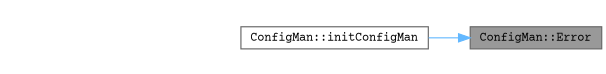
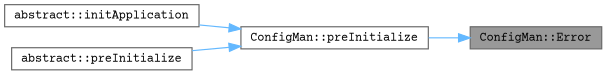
node "abstract::initApplication": added
node "ConfigMan::initConfigMan": label "ConfigMan::initConfigMan" -> "ConfigMan::preInitialize"
node "abstract::preInitialize": added
